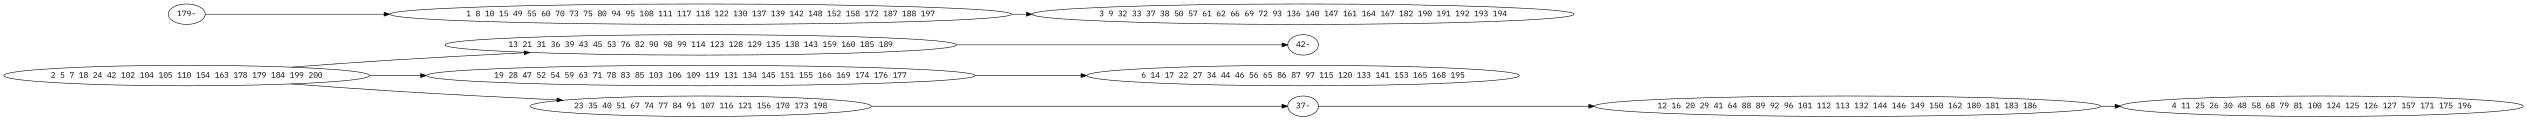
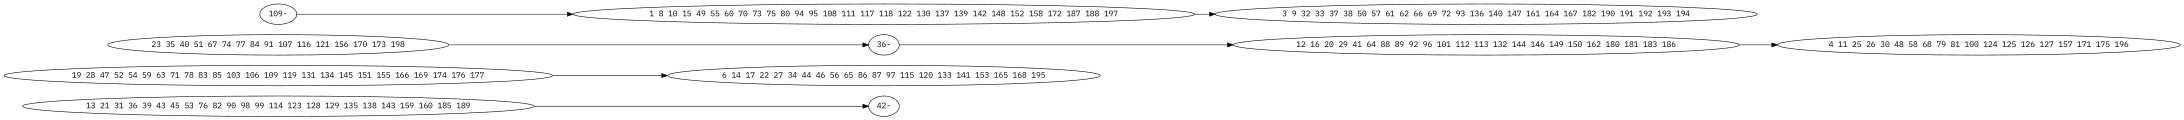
node "179-": label "179-" -> "109-"
node "2 5 7 18 24 42 102 104 105 110 154 163 178 179 184 199 200": removed
node "37-": label "37-" -> "36-"
